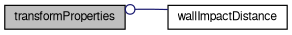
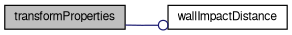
edge "wallImpactDistance" -> "transformProperties": reversed
